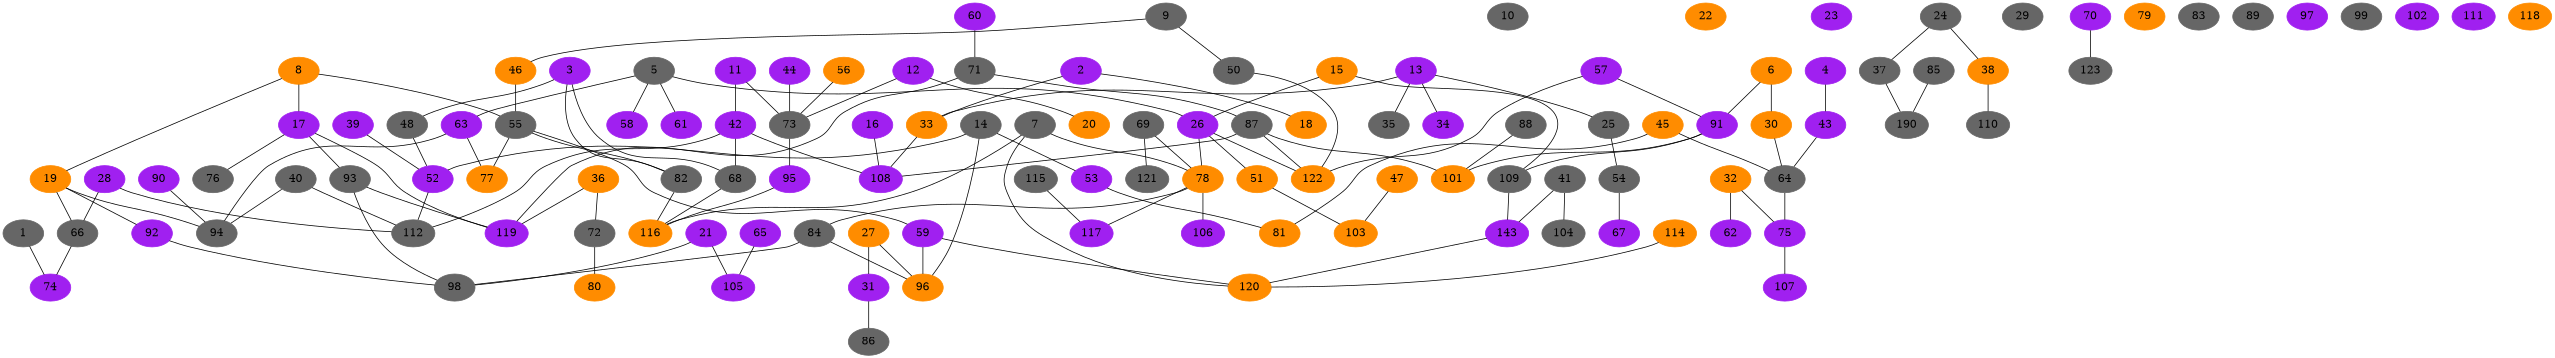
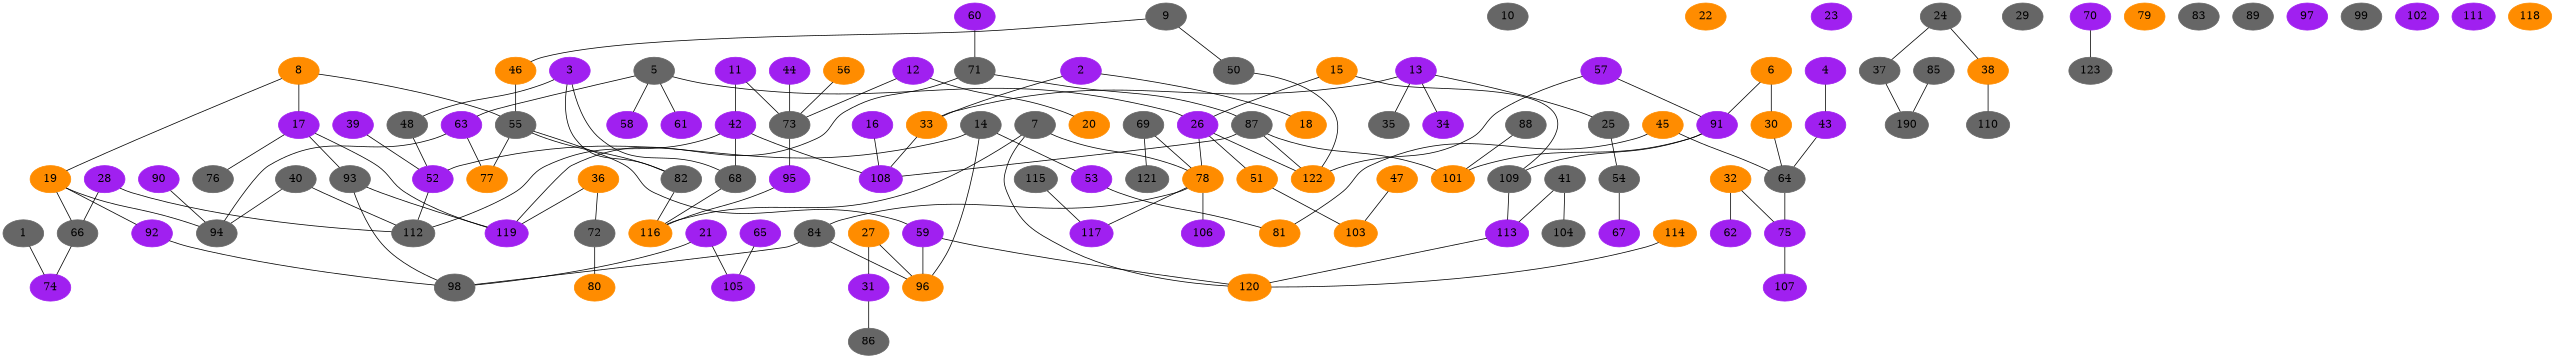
node "143": label "143" -> "113"
